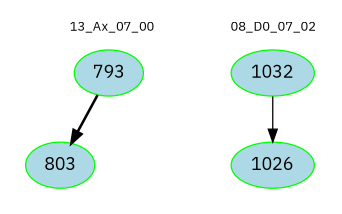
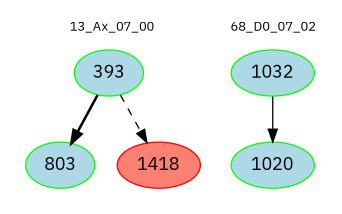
cluster "08_D0_07_02": label "08_D0_07_02" -> "68_D0_07_02"
node "793": label "793" -> "393"
node "1418": added
node "1026": label "1026" -> "1020"
